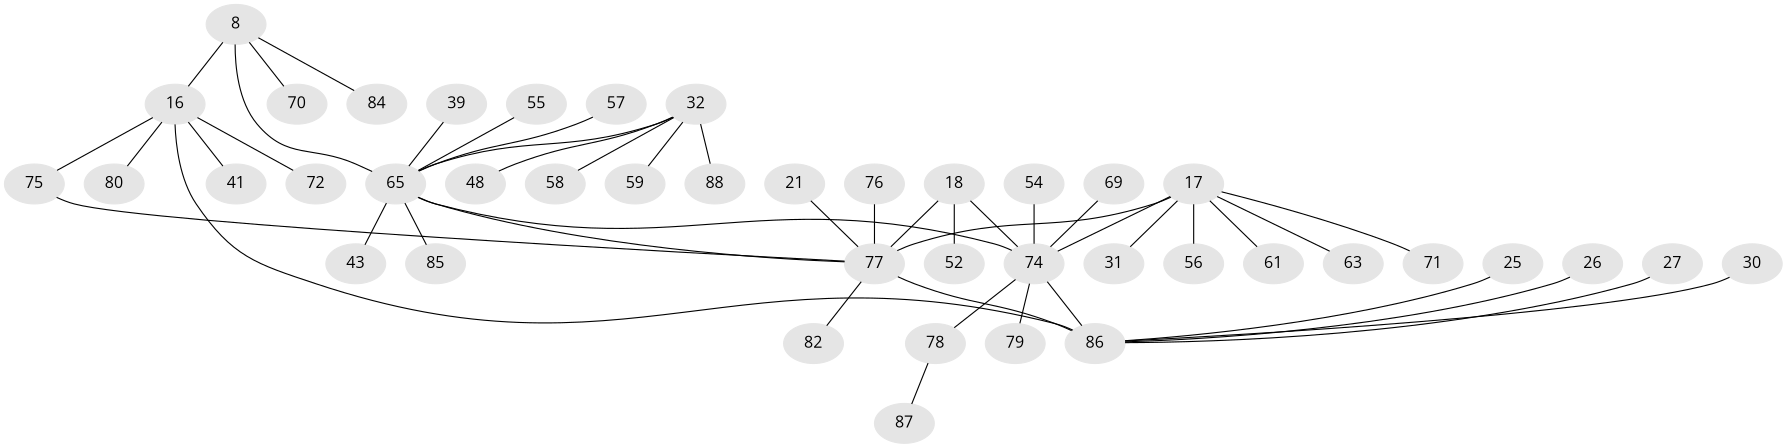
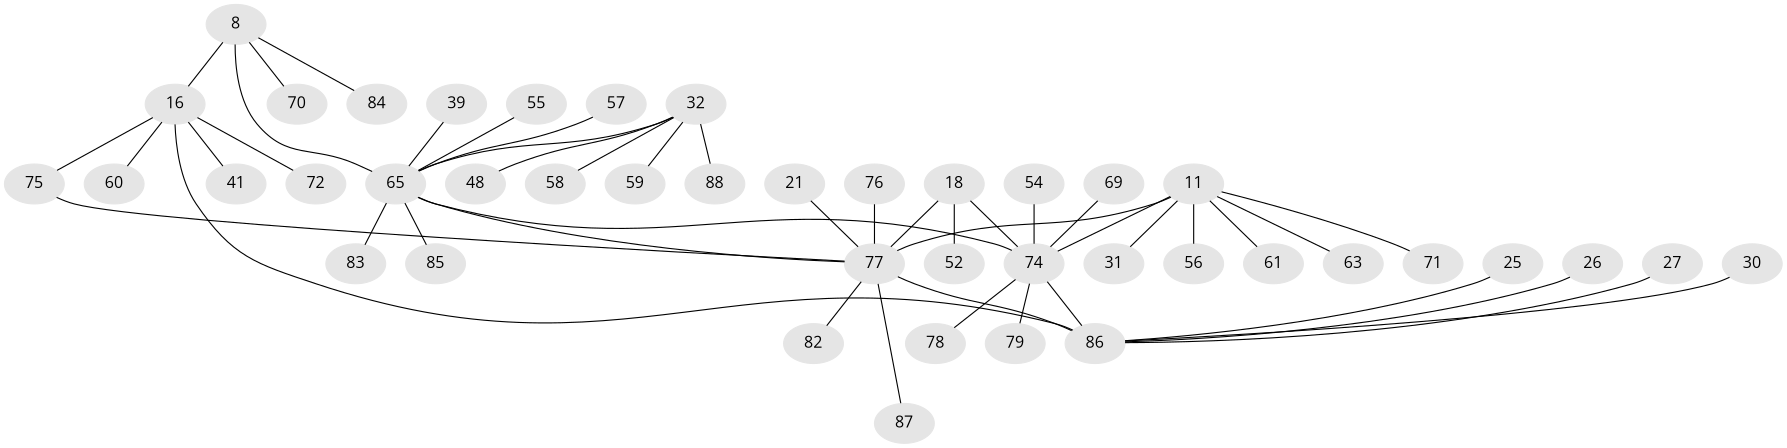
node "80": label "80" -> "60"
node "17": label "17" -> "11"
node "43": label "43" -> "83"
edge "78" -- "87": now "77" -- "87"
